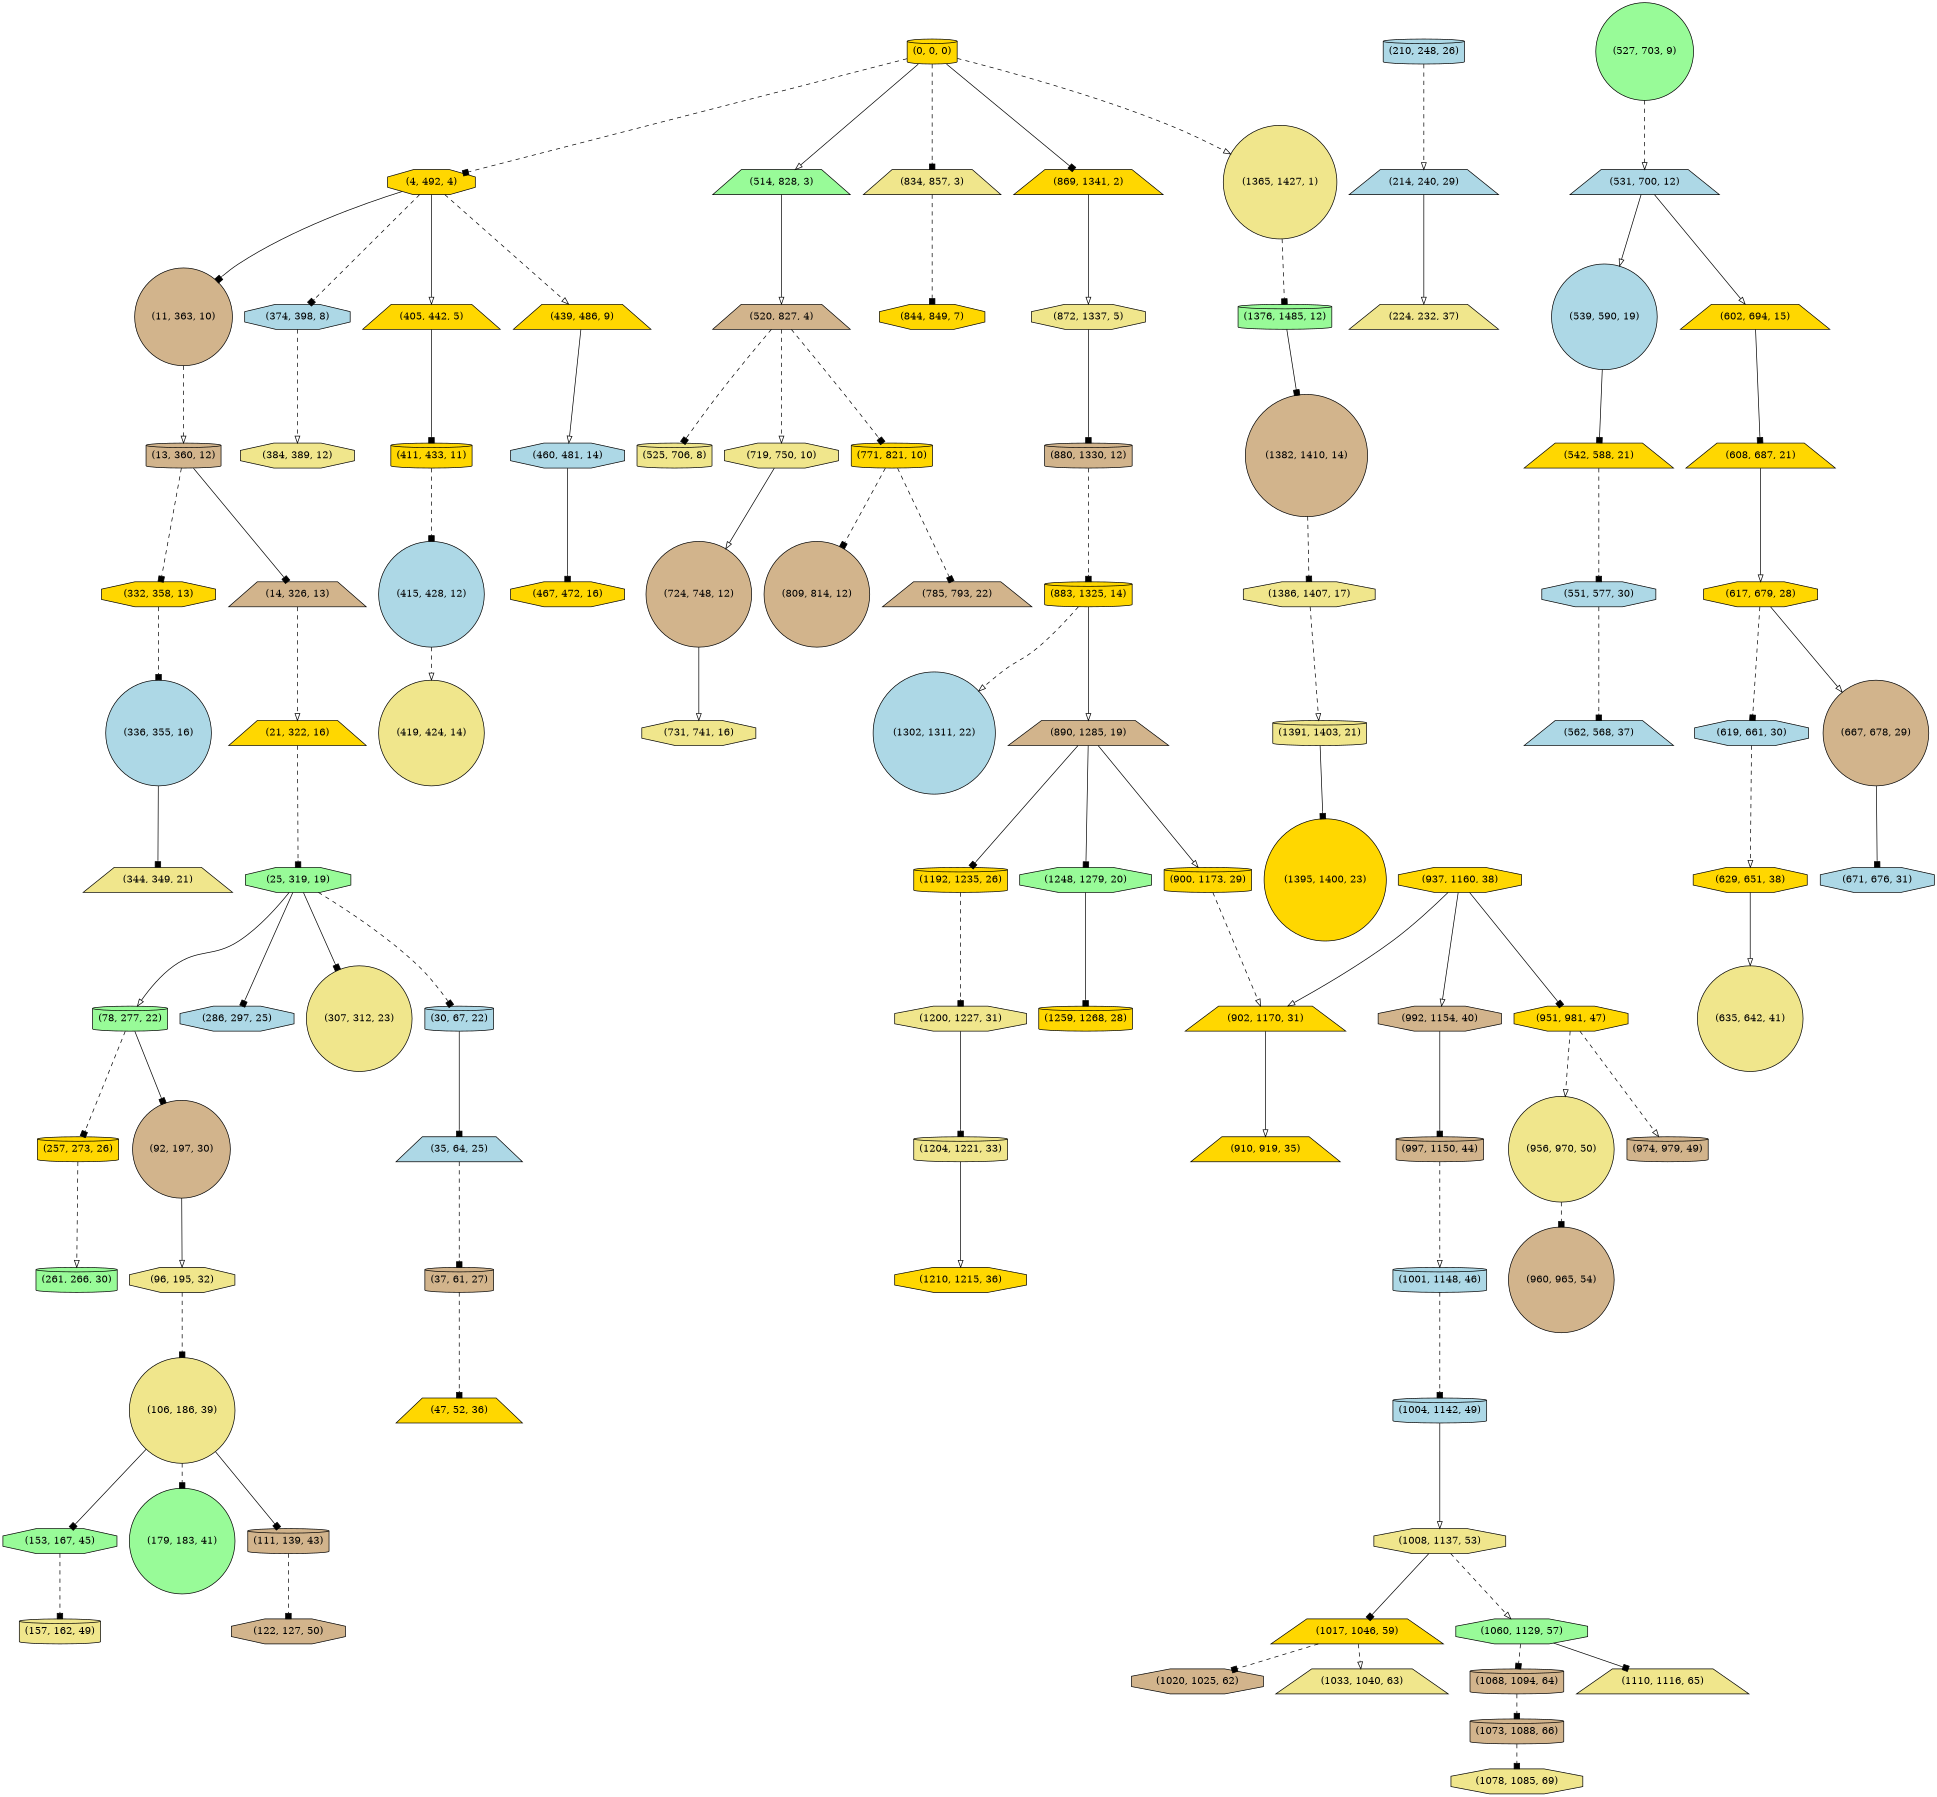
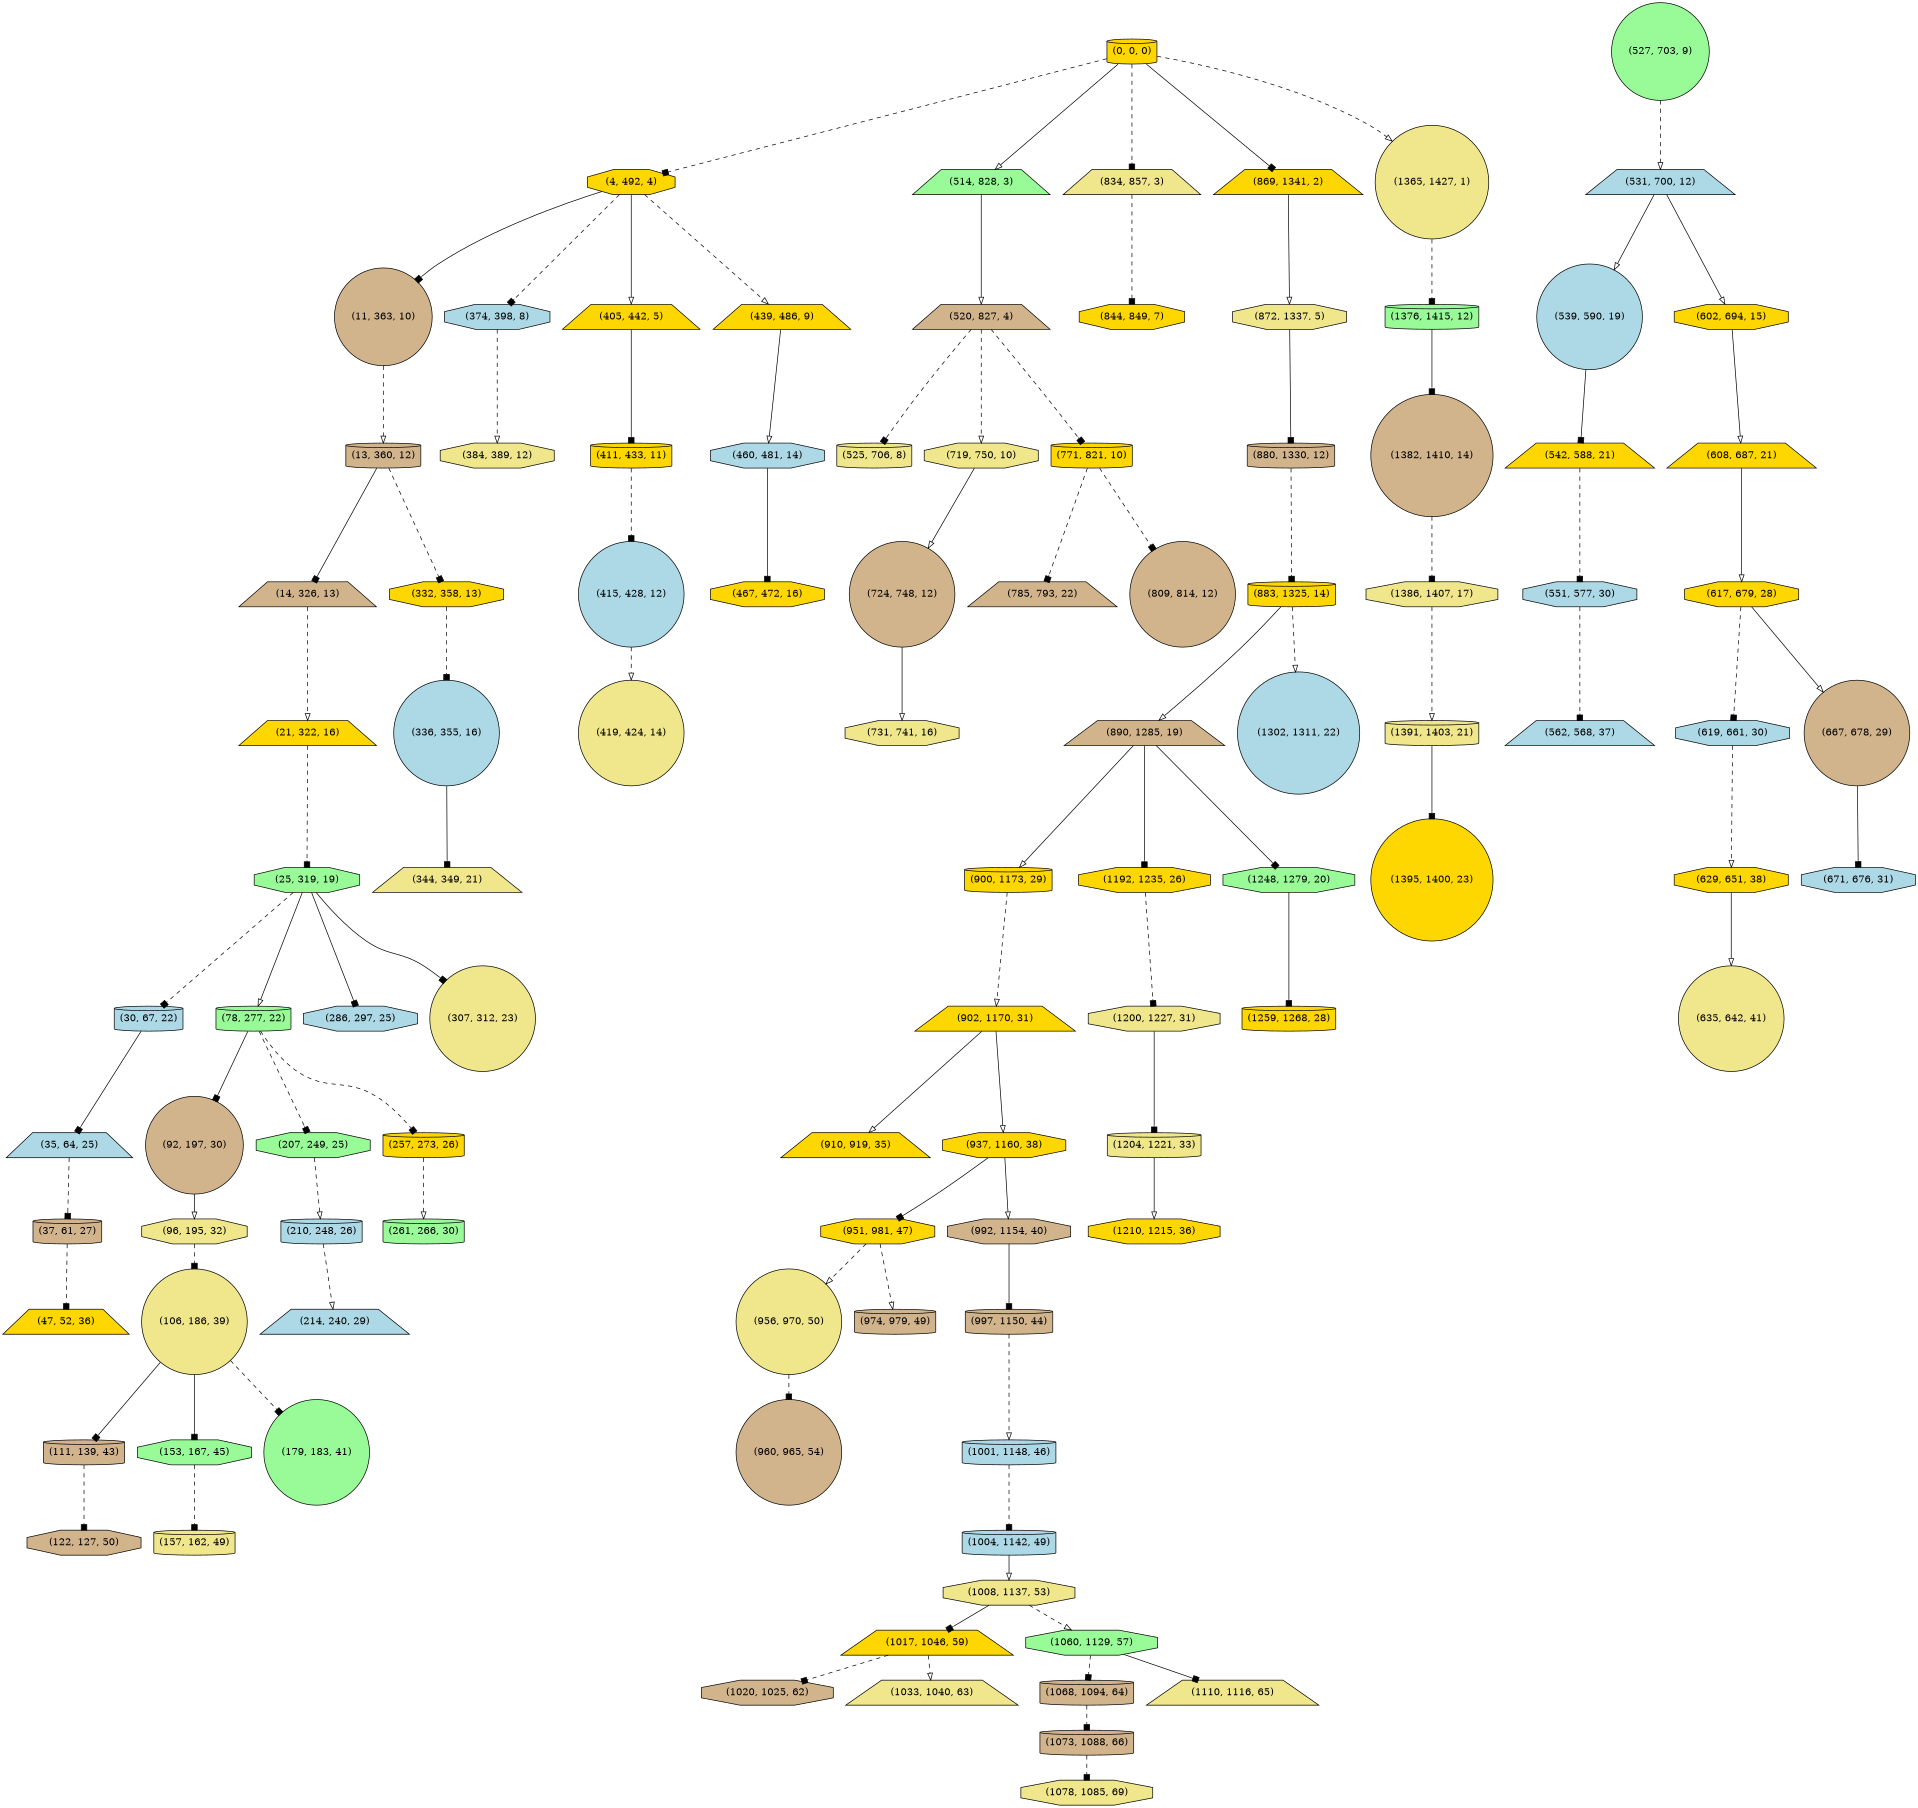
node "(1376, 1485, 12)": label "(1376, 1485, 12)" -> "(1376, 1415, 12)"
node "(224, 232, 37)": removed
node "(602, 694, 15)": shape trapezium -> octagon
edge "(602, 694, 15)" -> "(608, 687, 21)": arrowhead box -> onormal
node "(1192, 1235, 26)": shape cylinder -> octagon
edge "(937, 1160, 38)" -> "(902, 1170, 31)": reversed
node "(207, 249, 25)": added
